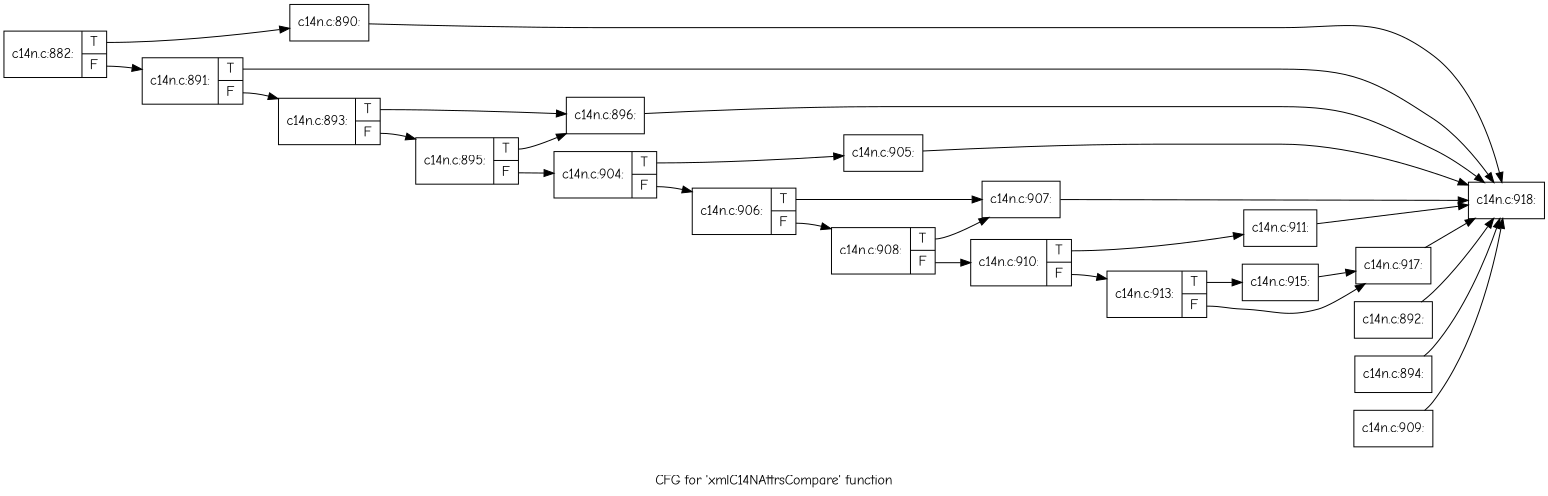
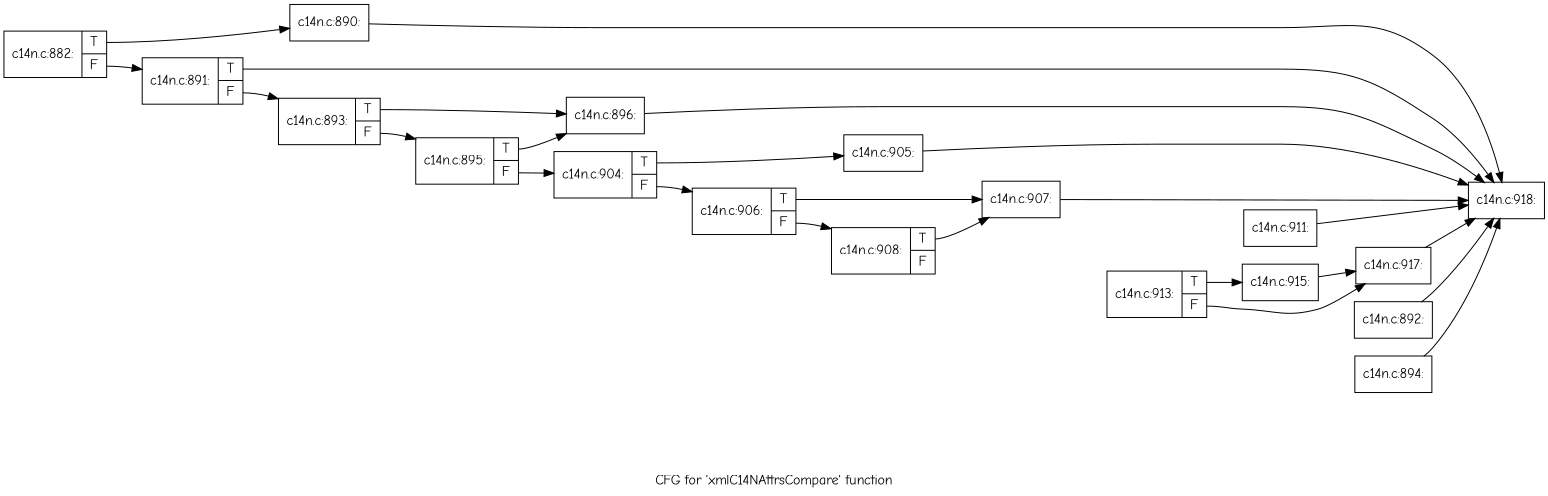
node "c14n.c:910:": removed
node "c14n.c:909:": removed
